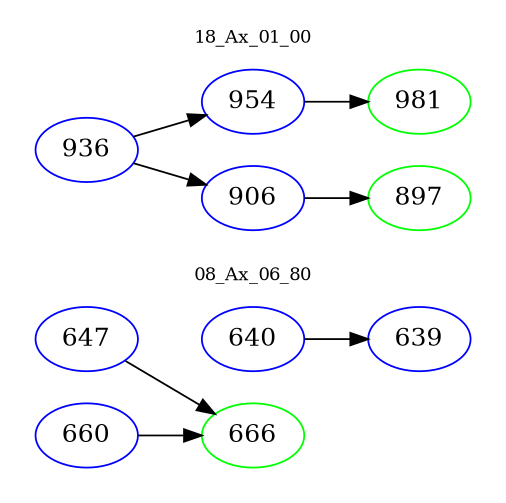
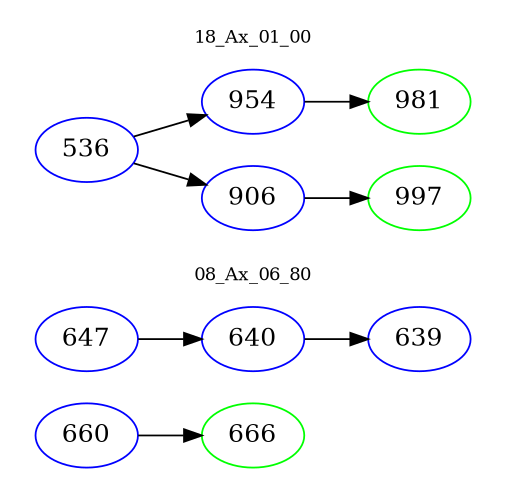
node "936": label "936" -> "536"
node "897": label "897" -> "997"
edge "647" -> "666": now "647" -> "640"
